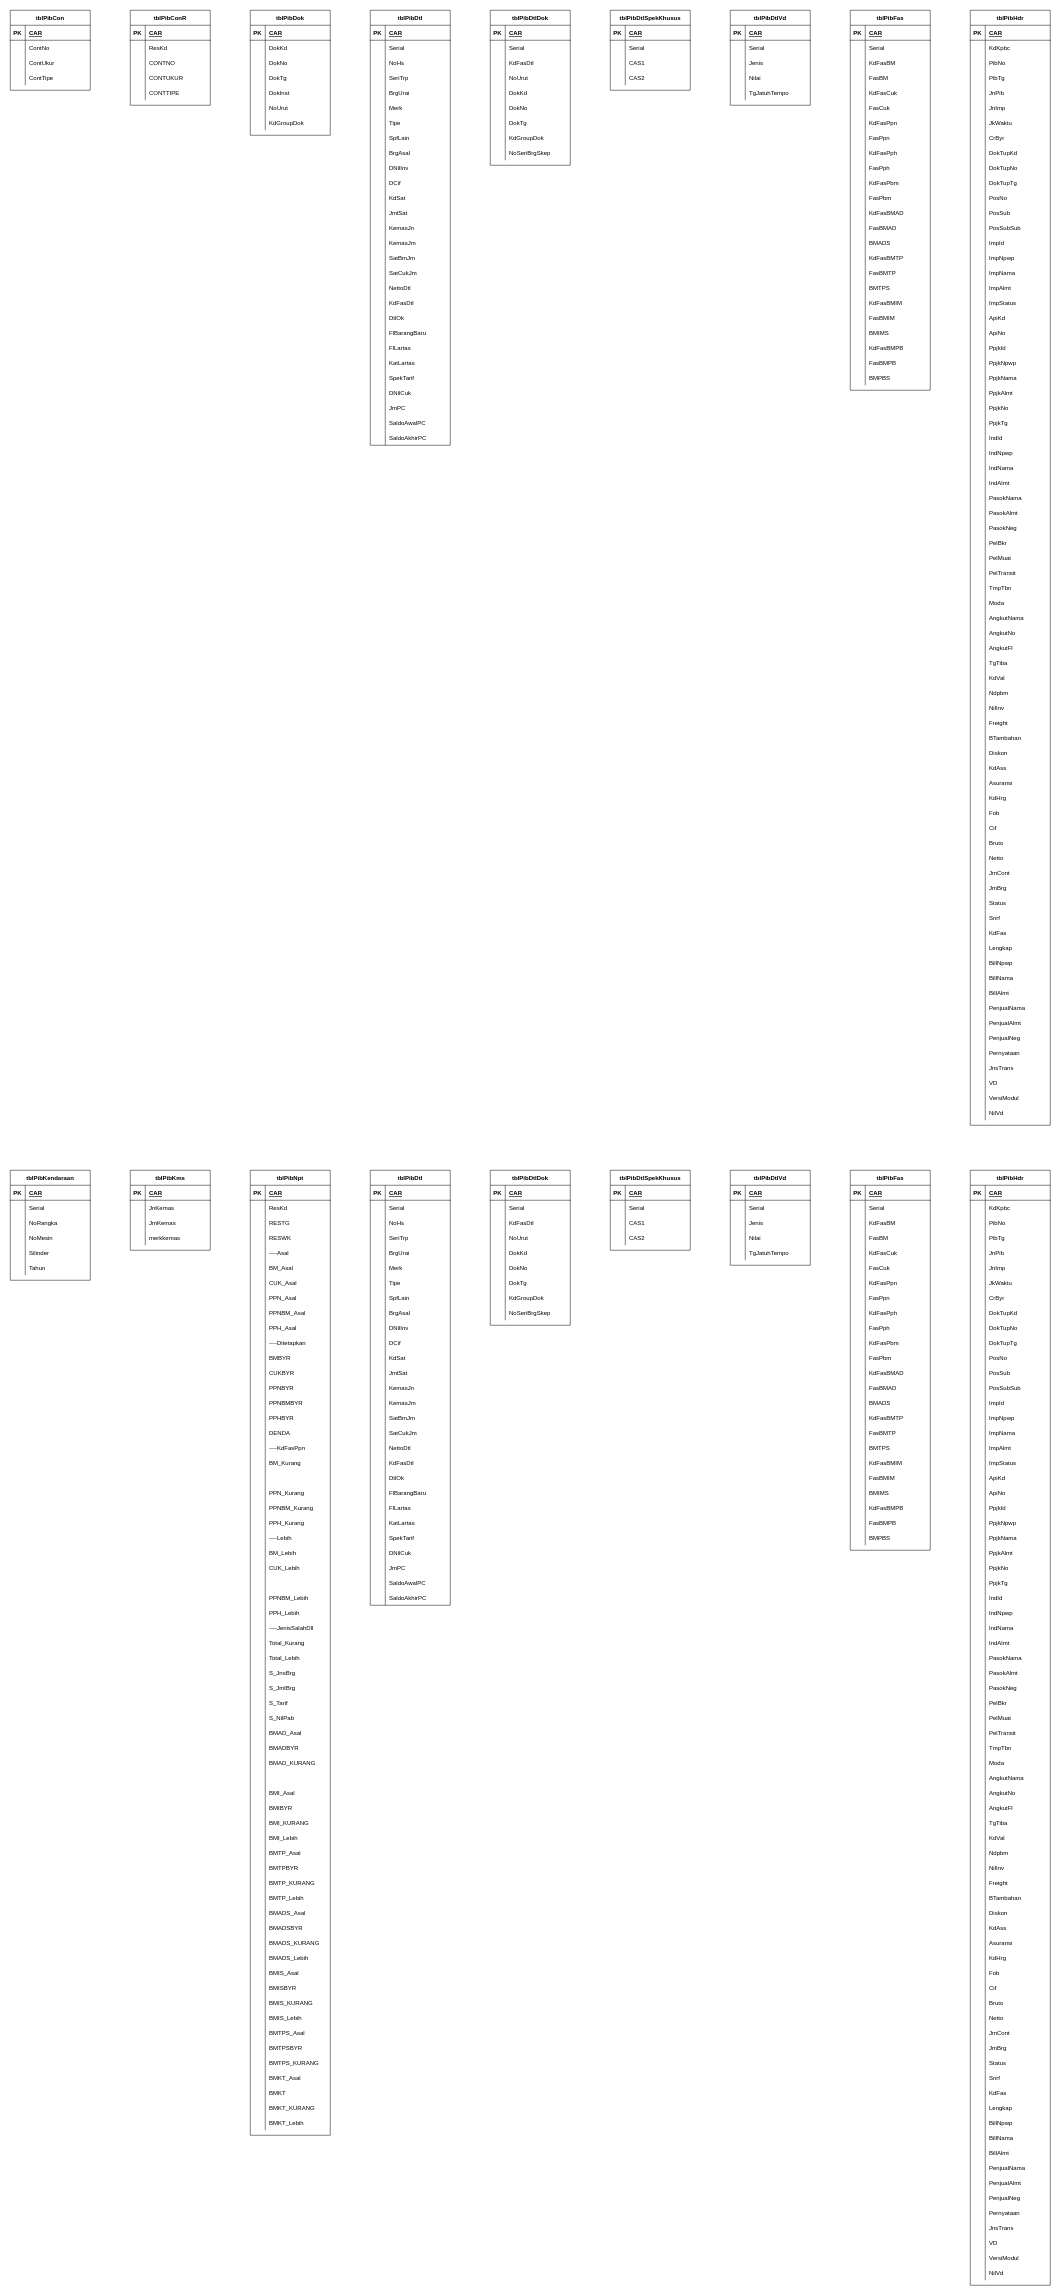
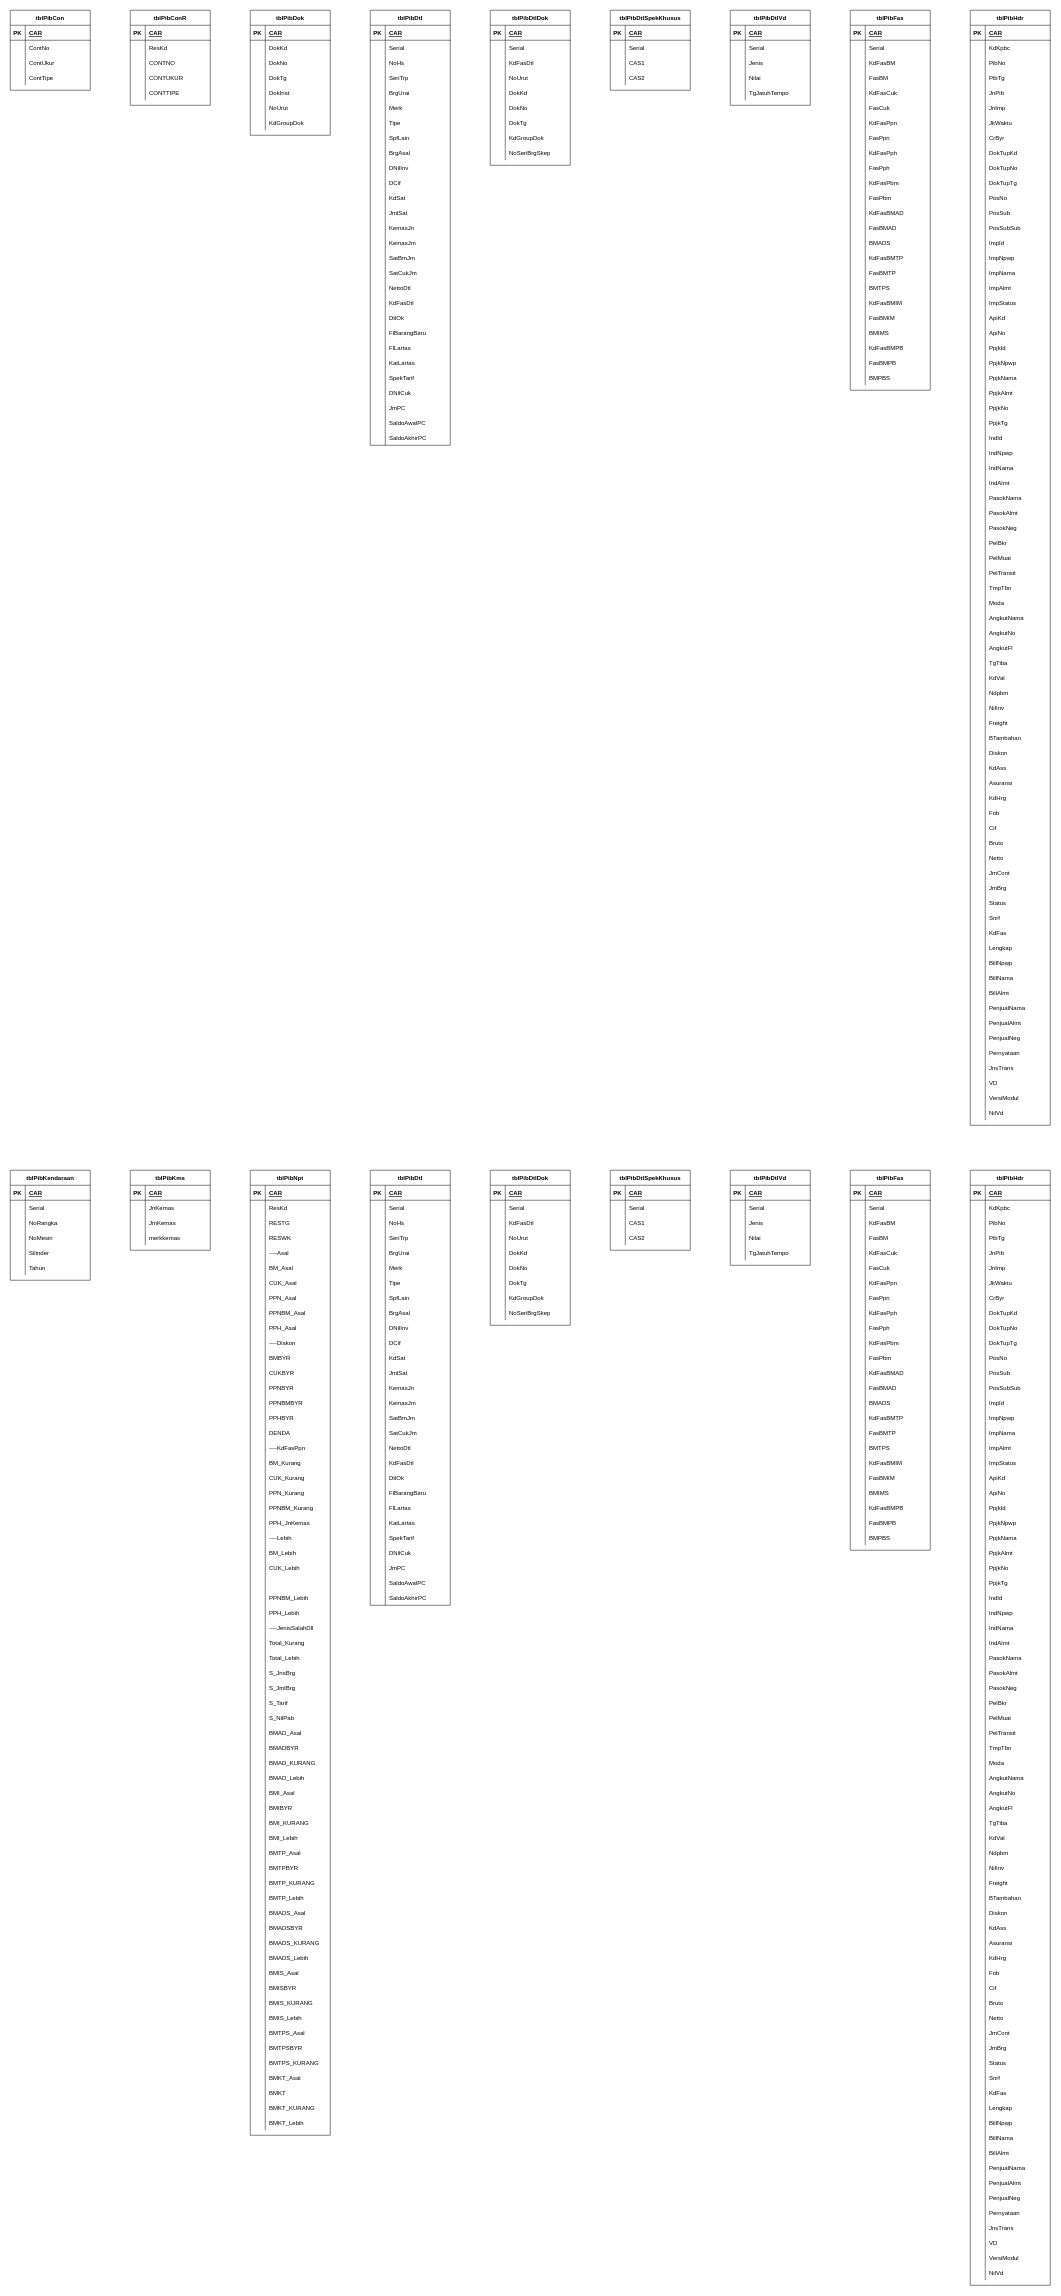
node "----Ditetapkan": label "----Ditetapkan" -> "----Diskon"
node "CUK_Kurang": added
node "PPH_Kurang": label "PPH_Kurang" -> "PPH_JnKemas"
node "BMAD_Lebih": added
